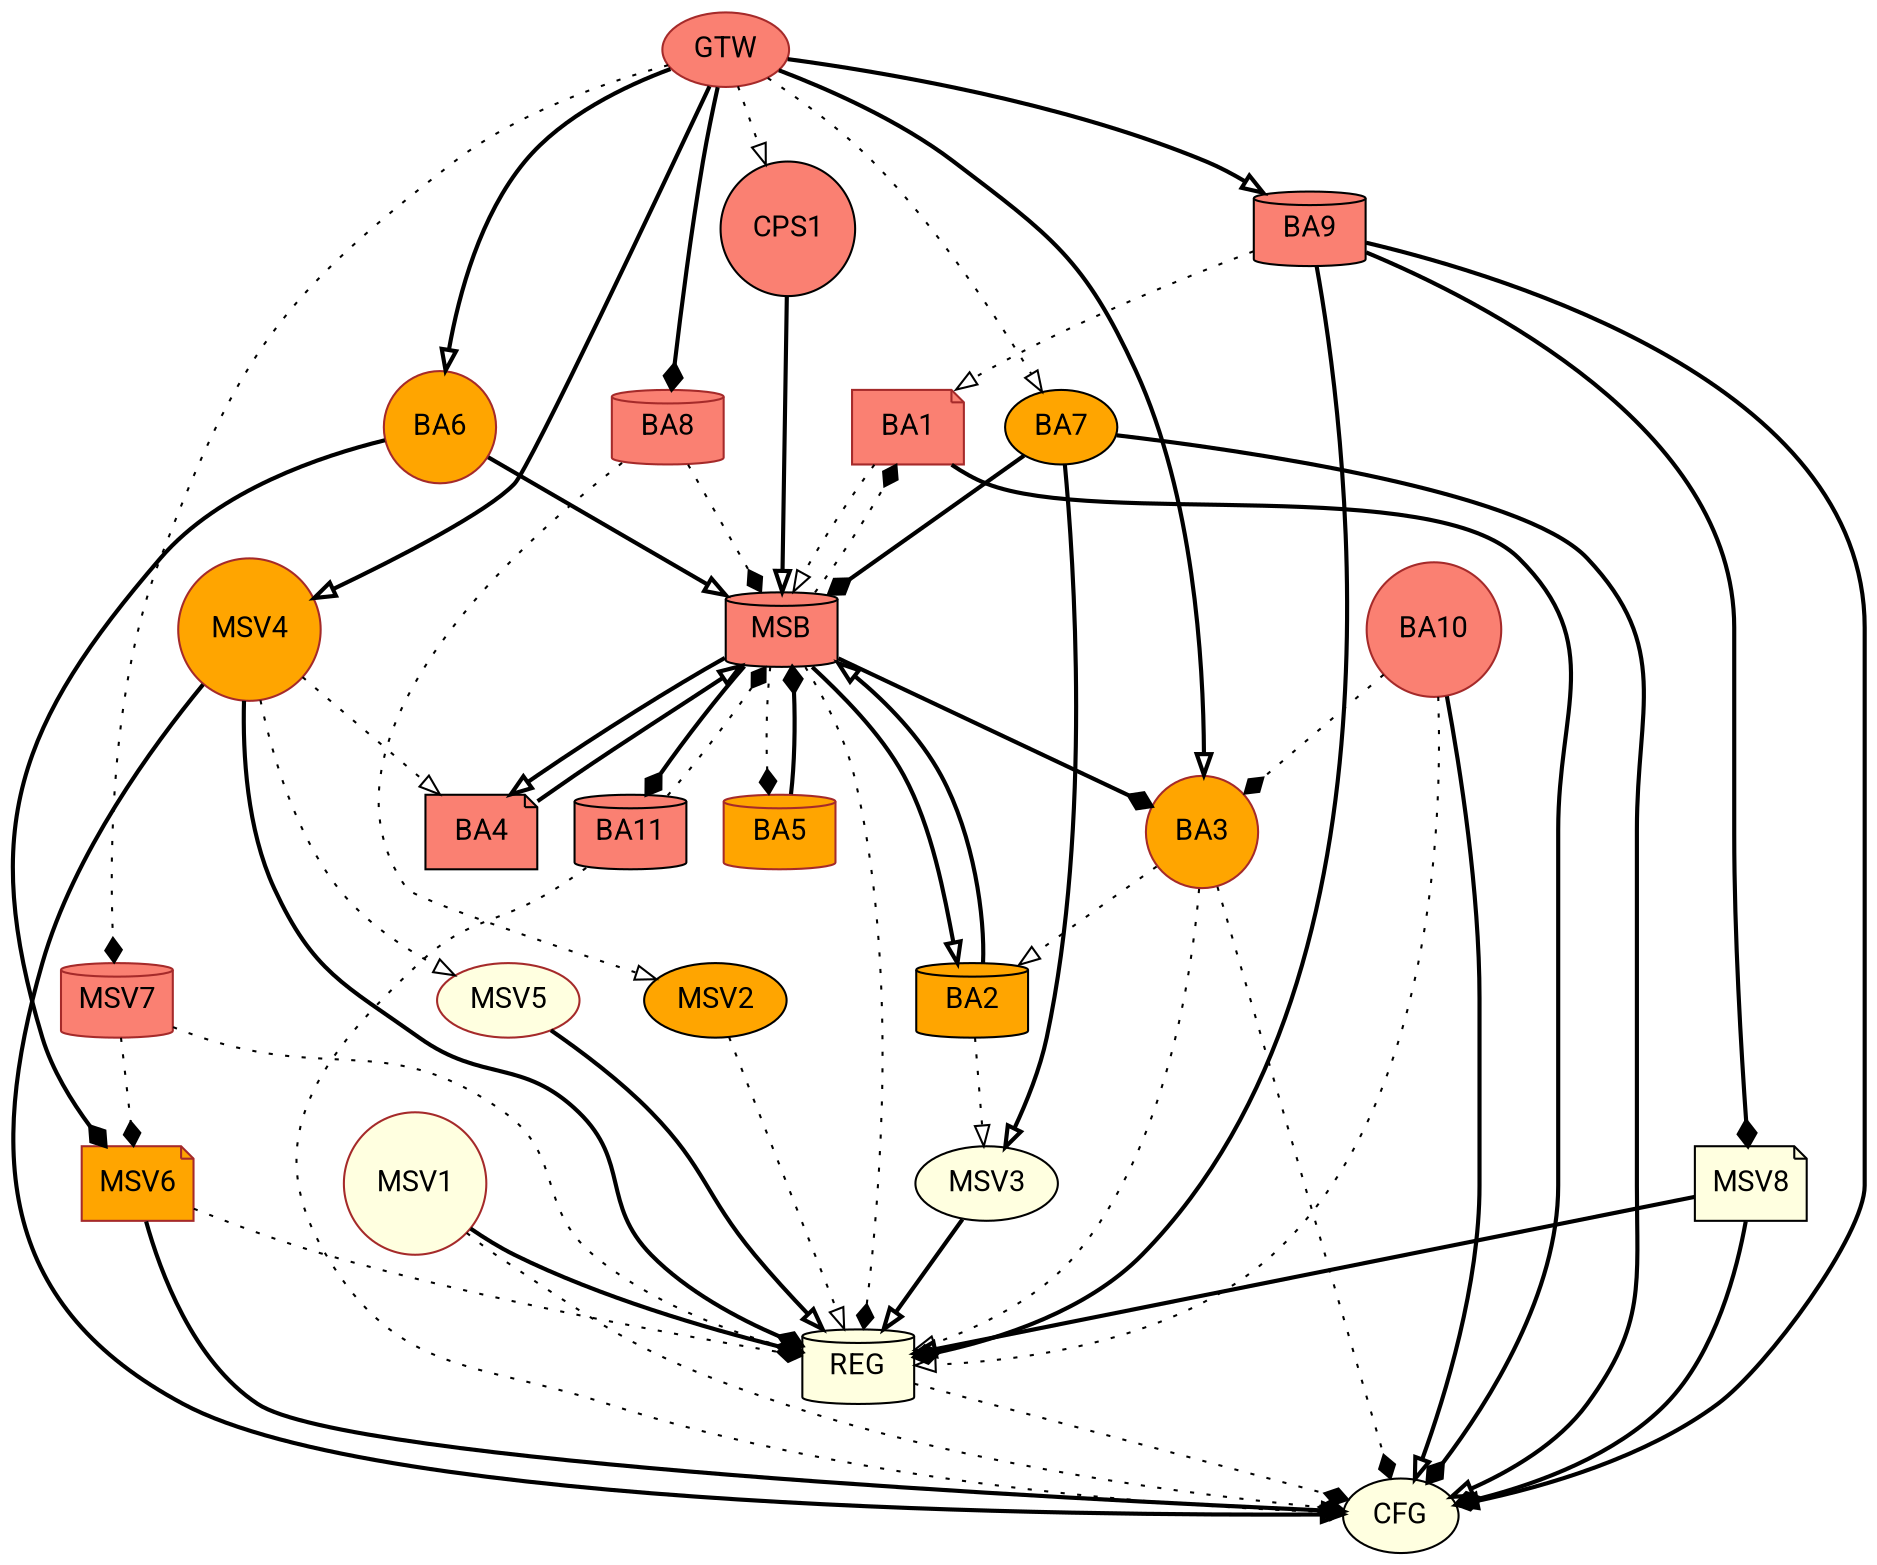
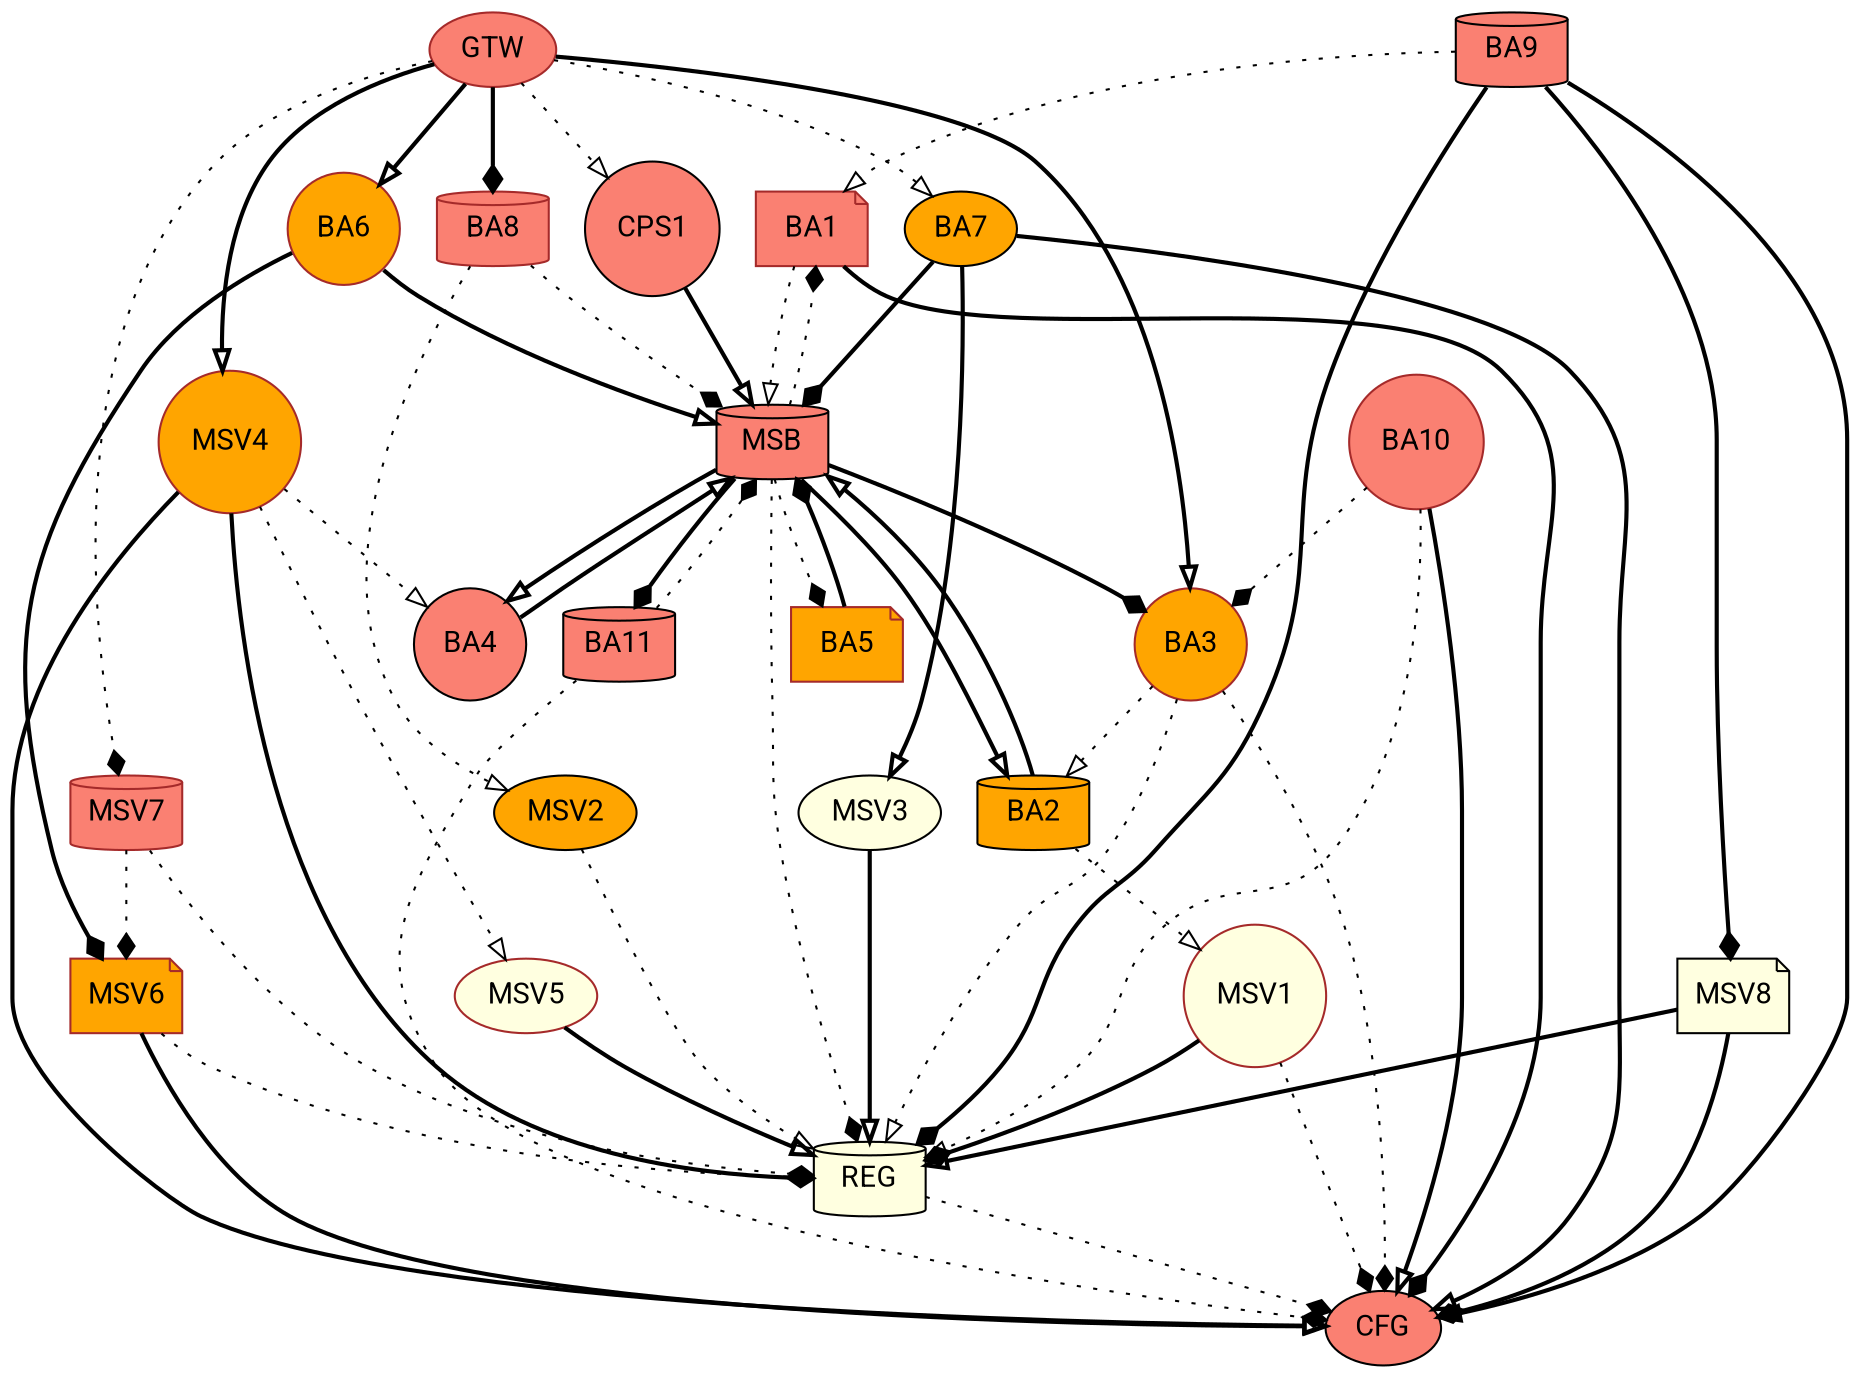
edge "GTW" -> "BA9": removed
node "BA4": shape note -> circle
node "BA5": shape cylinder -> note
edge "BA2" -> "MSV3": now "BA2" -> "MSV1"
node "CFG": fillcolor lightyellow -> salmon
